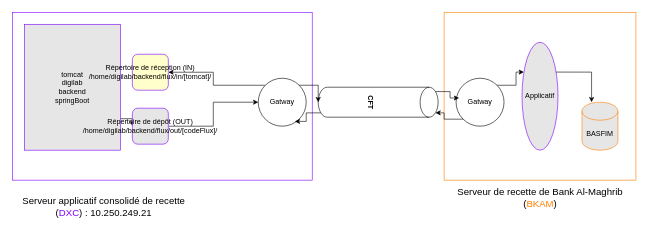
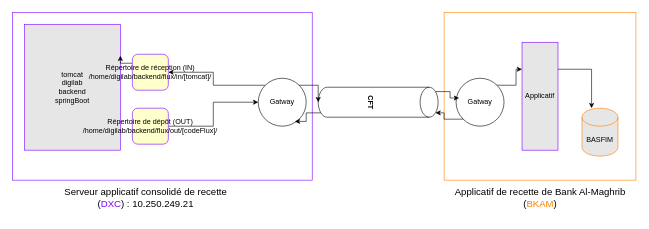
edge "Répertoire de réception (IN) /home/digilab/backend/flux/in/[tomcat]/" -> "tomcat digilab backend springBoot": added
node "Applicatif": shape ellipse -> rectangle
edge "tomcat digilab backend springBoot" -> "Répertoire de dépôt (OUT) /home/digilab/backend/flux/out/[codeFlux]/": removed
node "Répertoire de dépôt (OUT) /home/digilab/backend/flux/out/[codeFlux]/": fillcolor #e6e6e6 -> #ffffcc
node "BASFIM": moved (600, 126) -> (600, 132)
node "Serveur de recette de Bank Al-Maghrib (BKAM)": label "Serveur de recette de Bank Al-Maghrib (BKAM)" -> "Applicatif de recette de Bank Al-Maghrib (BKAM)"
node "Serveur applicatif consolidé de recette (DXC) : 10.250.249.21": moved (104, 207) -> (146, 198)
